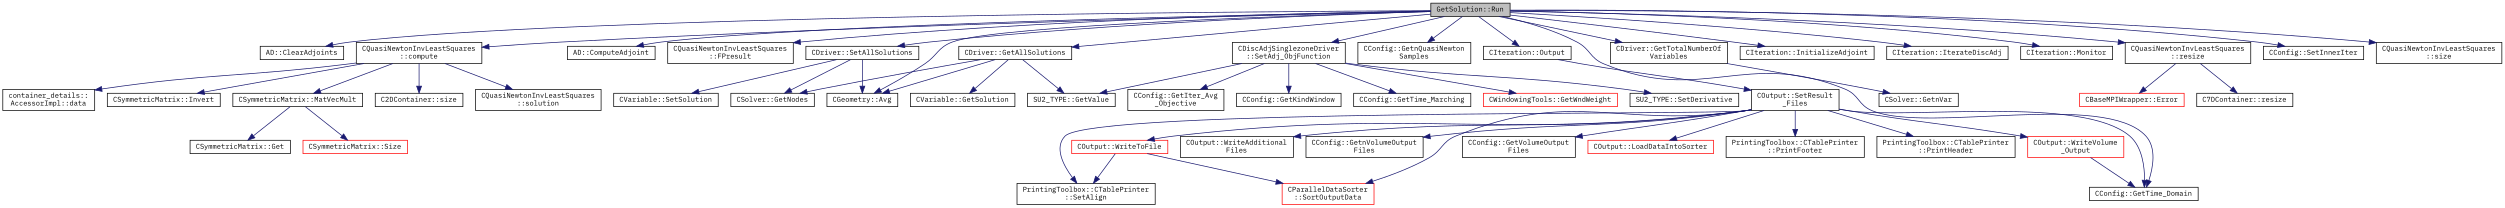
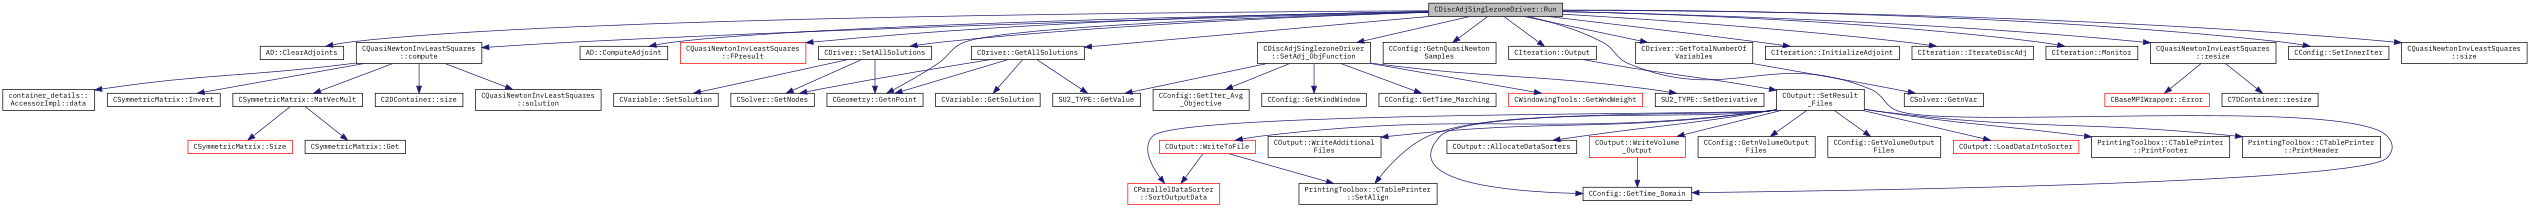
node "GetSolution::Run": label "GetSolution::Run" -> "CDiscAdjSinglezoneDriver::Run"
node "CQuasiNewtonInvLeastSquares ::FPresult": color black -> red
node "CGeometry::Avg": label "CGeometry::Avg" -> "CGeometry::GetnPoint"
node "COutput::AllocateDataSorters": added
